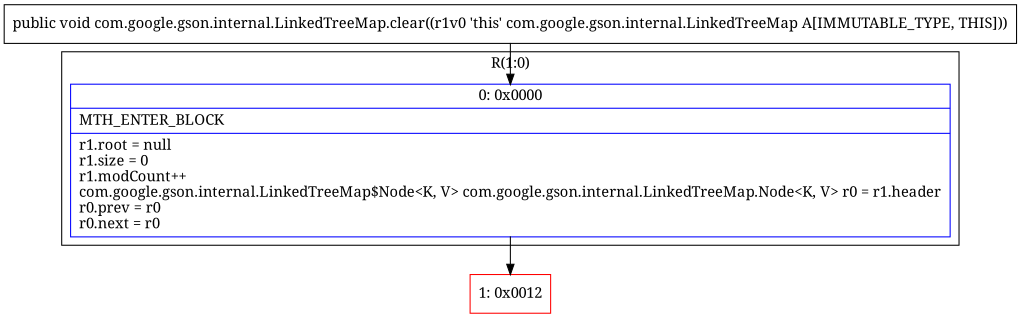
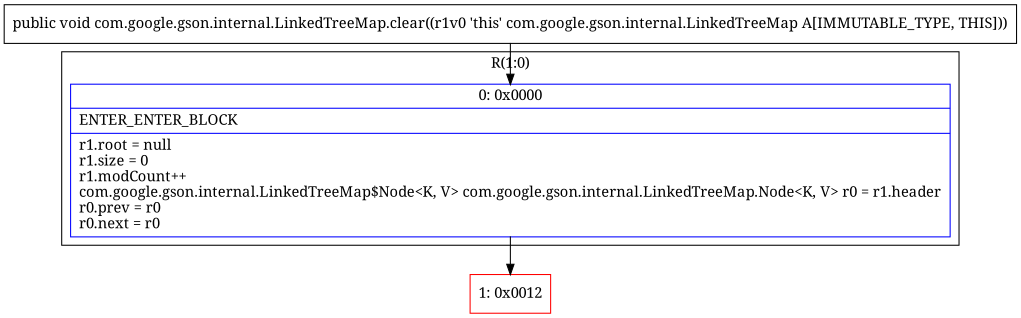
node "0: 0x0000": text "MTH_ENTER_BLOCK" -> "ENTER_ENTER_BLOCK"
